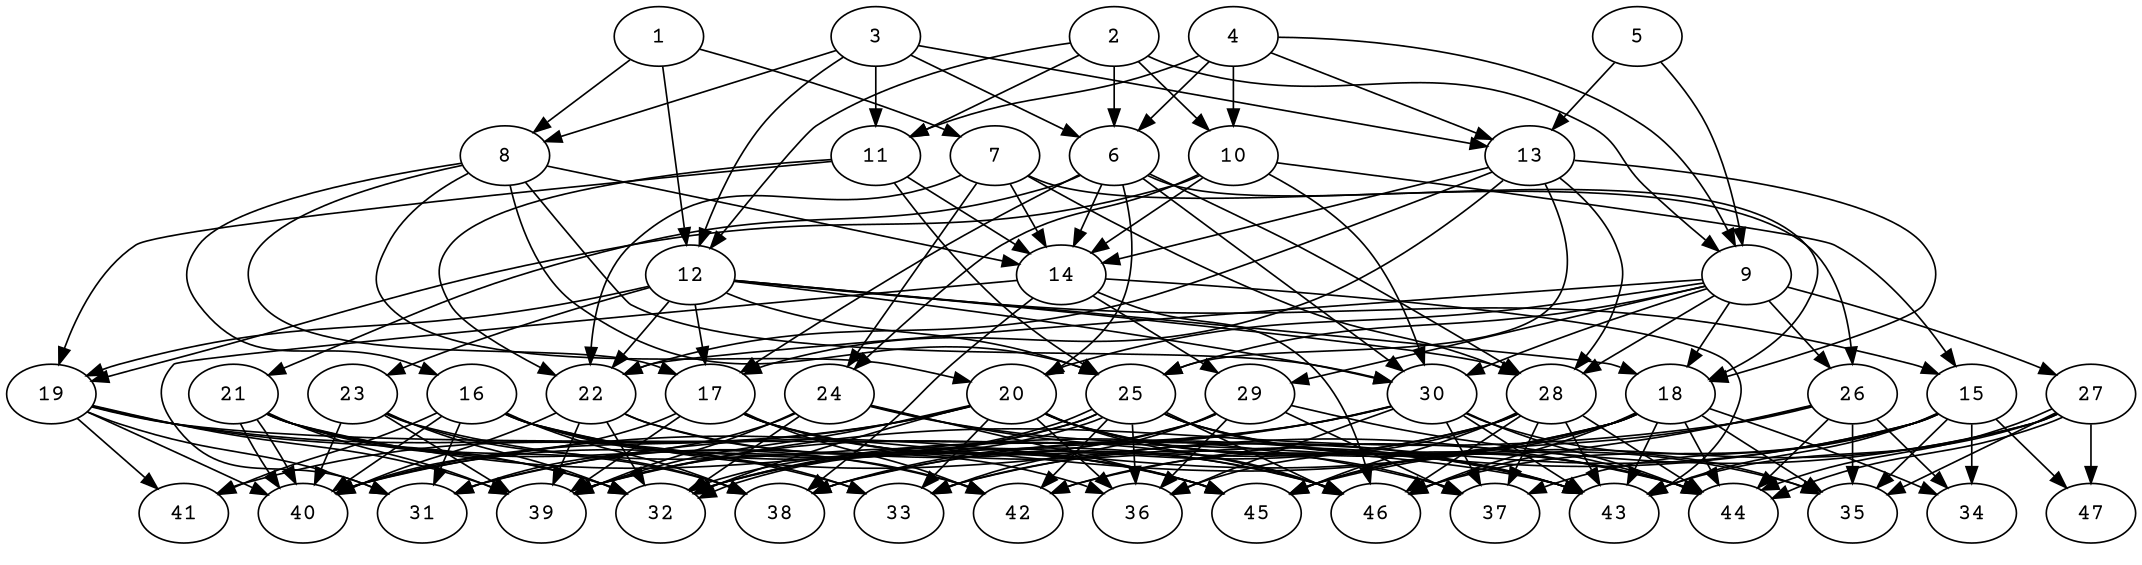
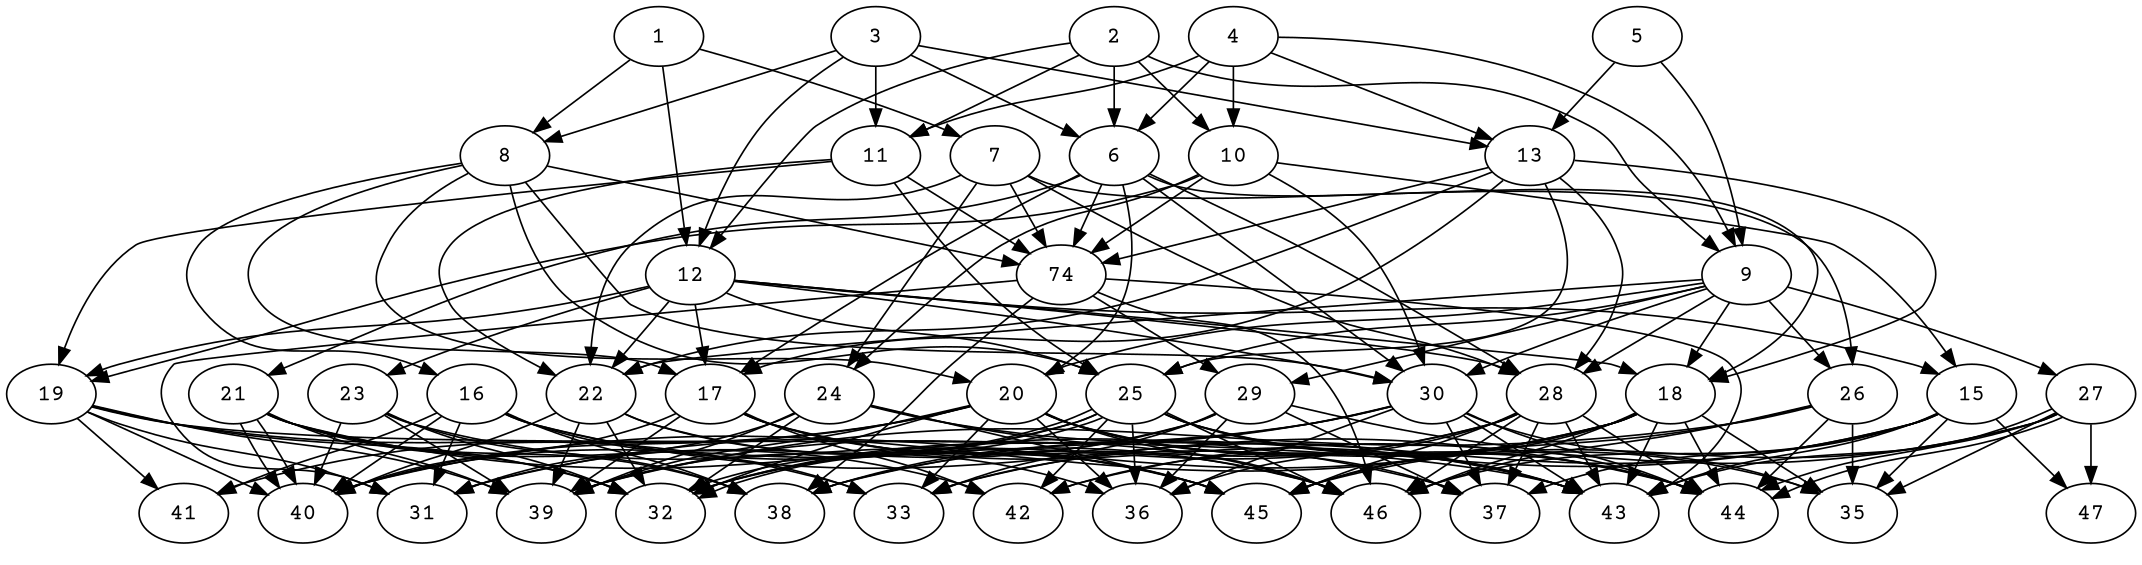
node "14": label "14" -> "74"
edge "16" -> "42": removed
node "34": removed
